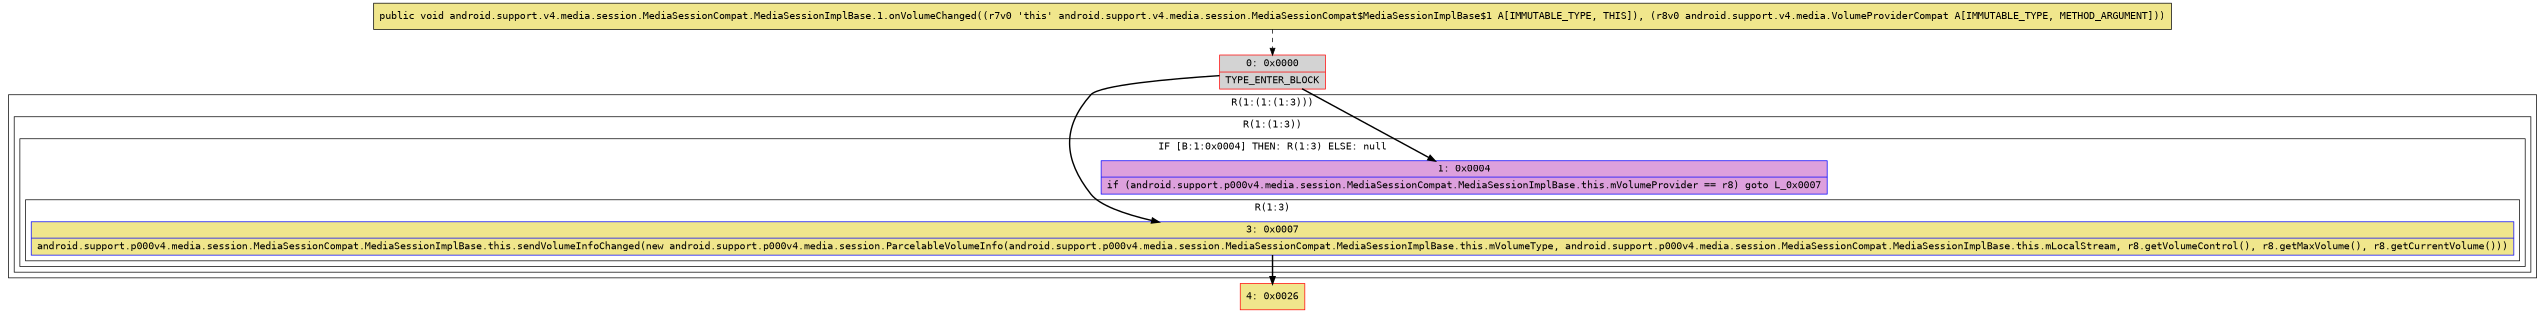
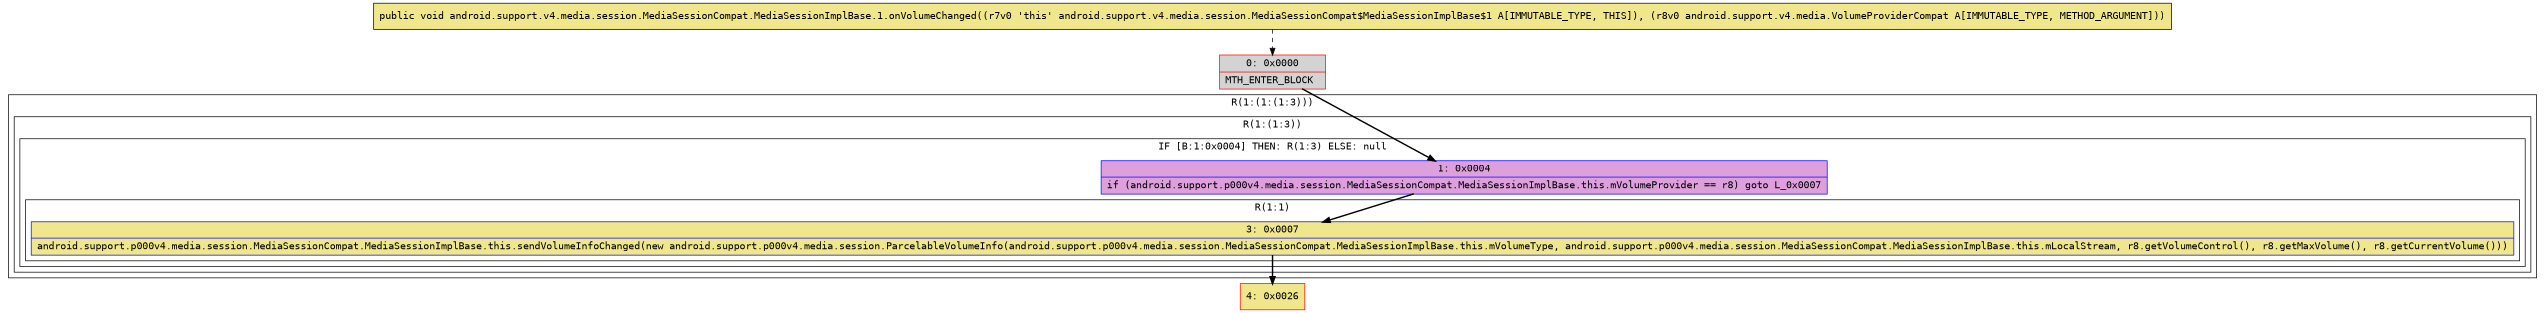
node "0: 0x0000": text "TYPE_ENTER_BLOCK" -> "MTH_ENTER_BLOCK"
edge "0: 0x0000" -> "3: 0x0007": now "1: 0x0004" -> "3: 0x0007"
cluster "R(1:3)": label "R(1:3)" -> "R(1:1)"
